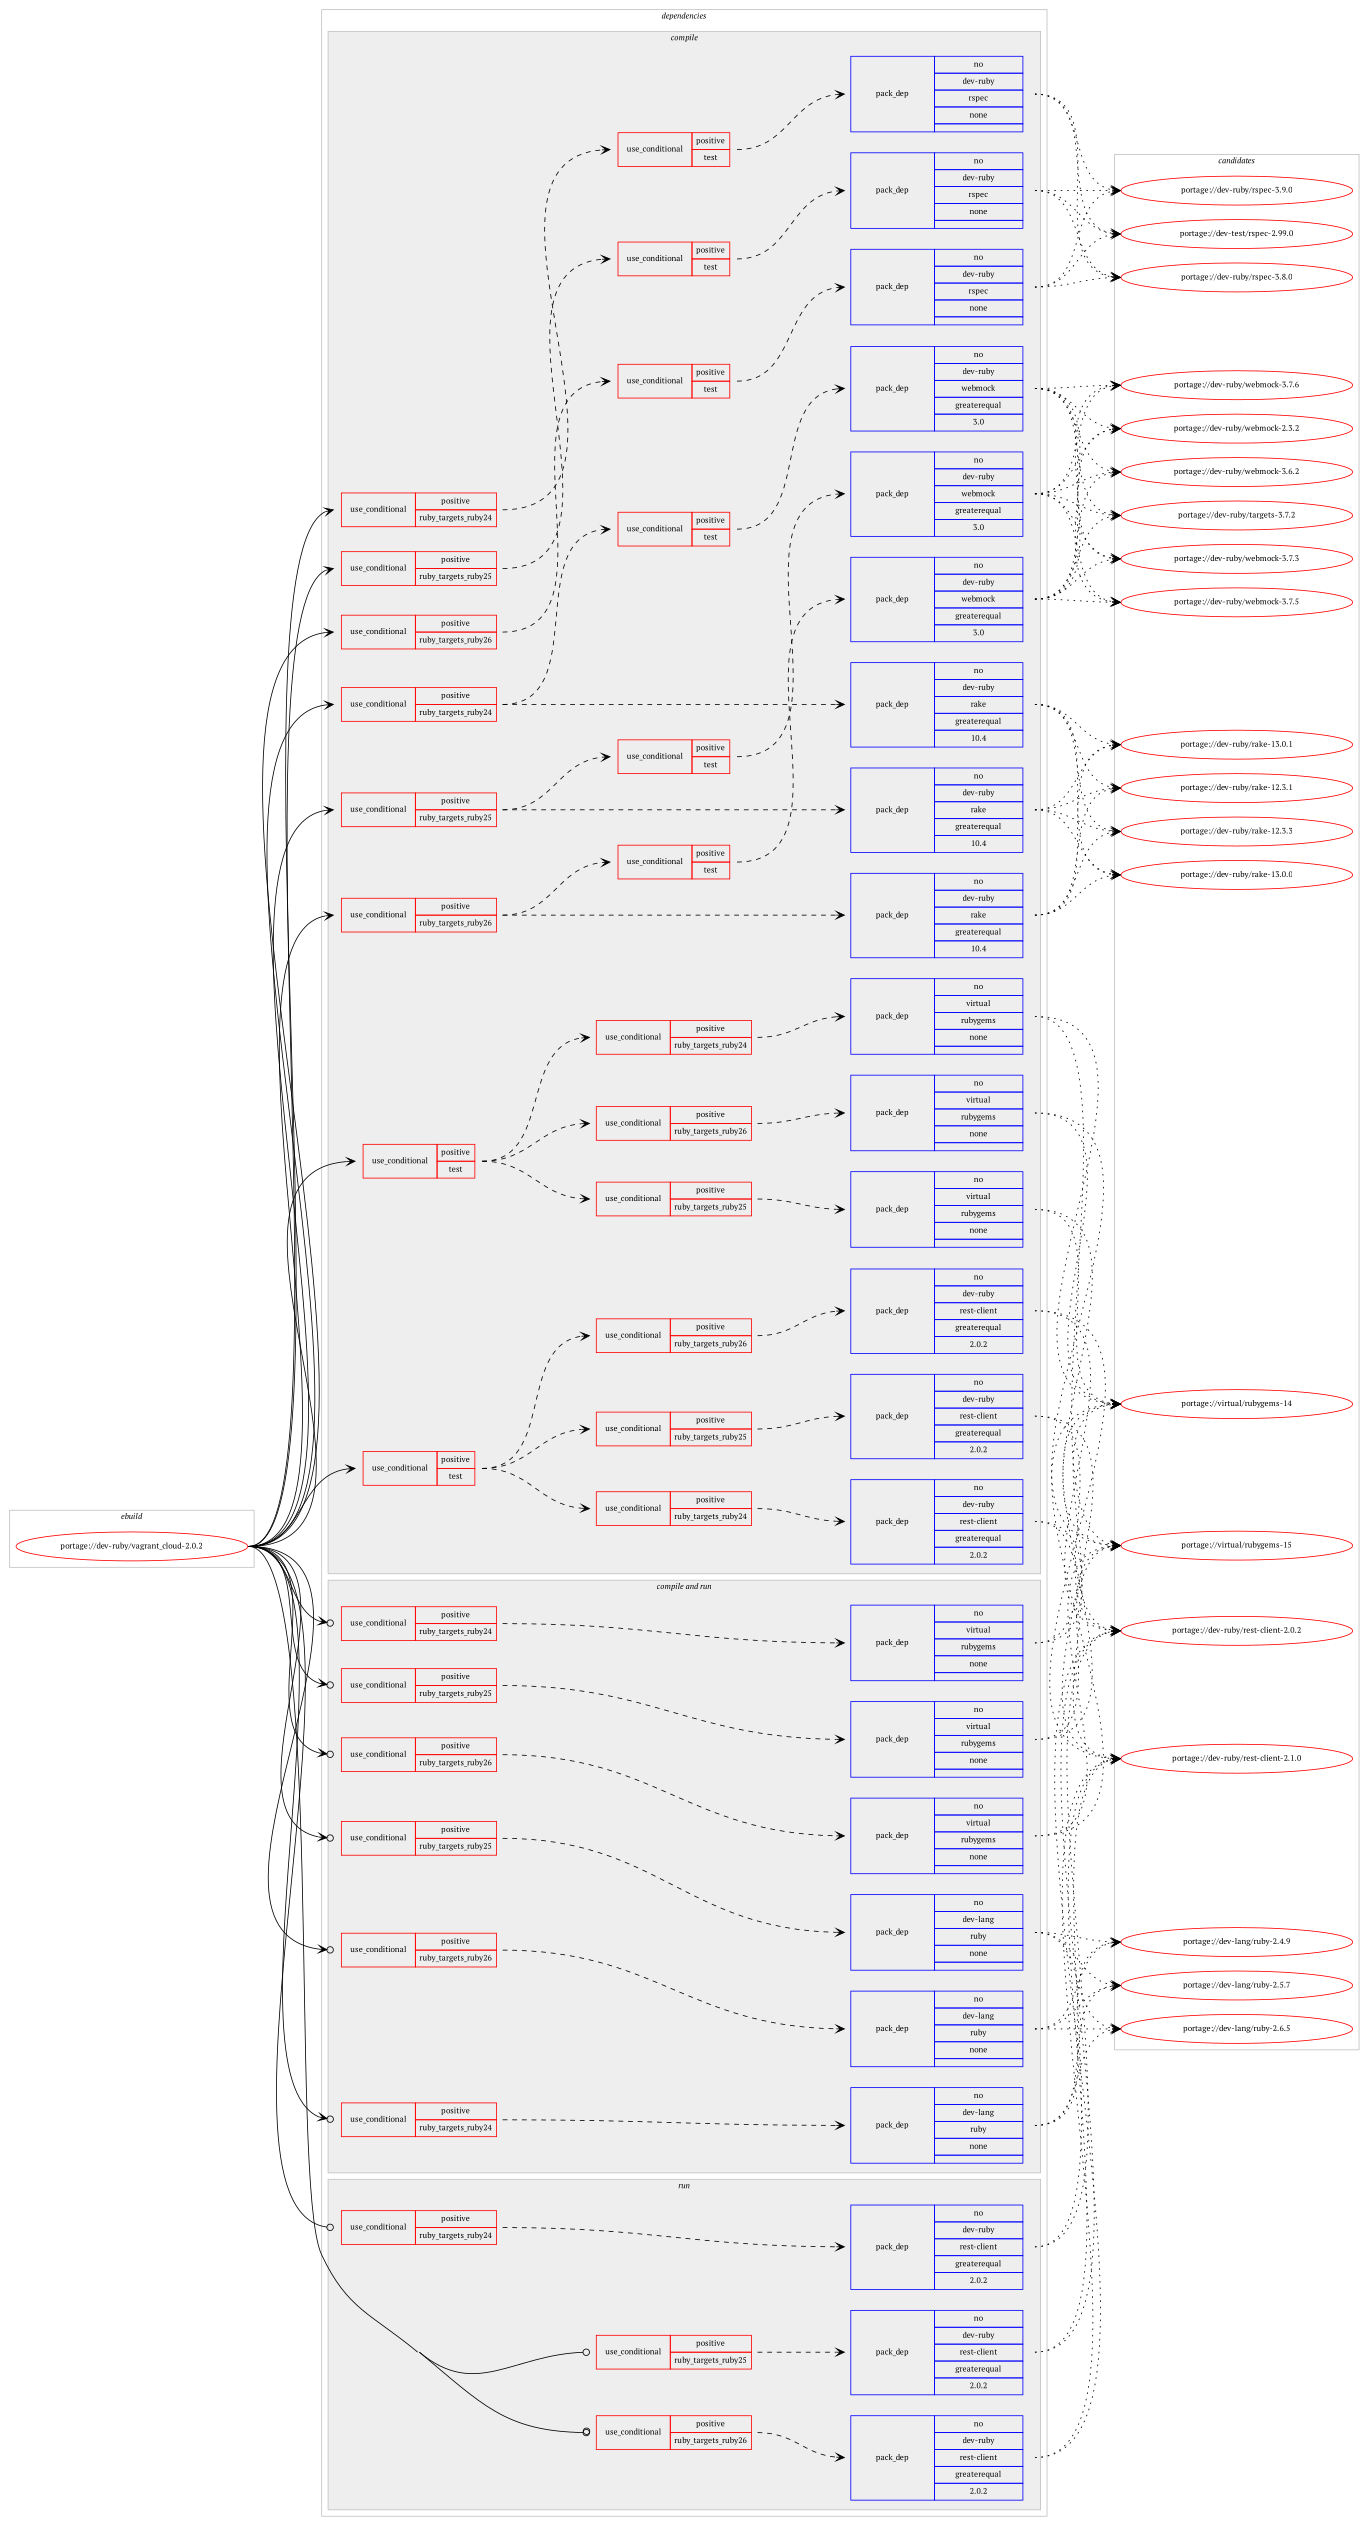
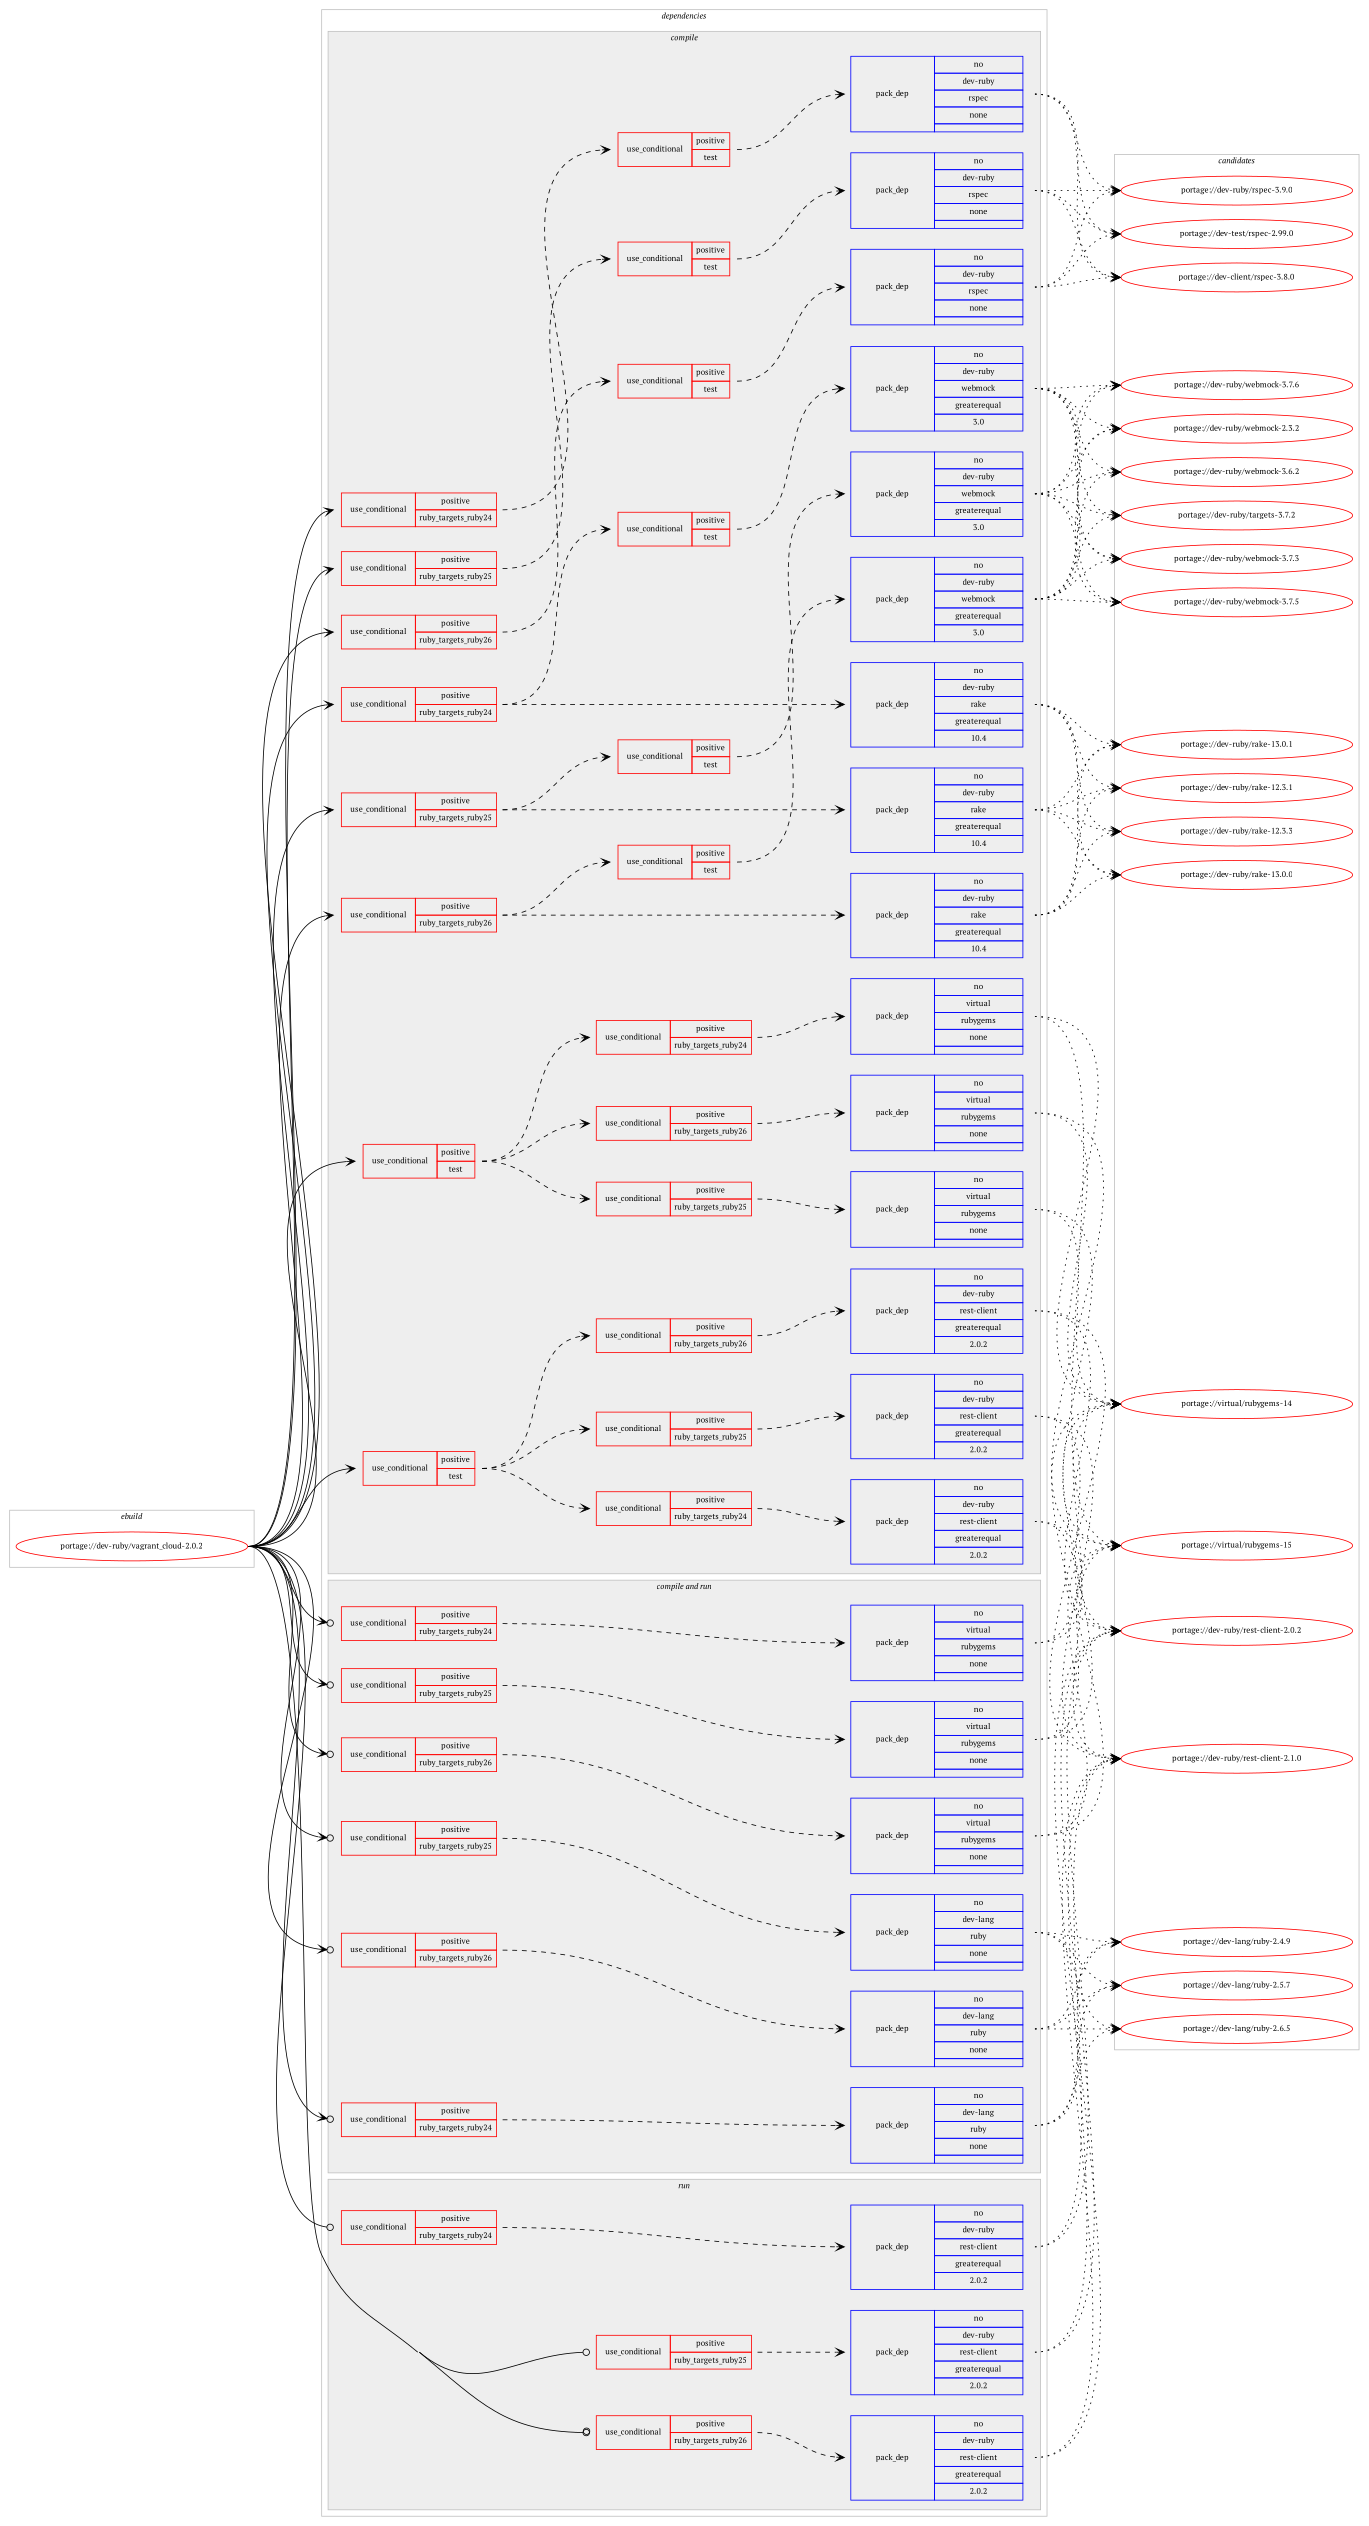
node "portage://dev-ruby/rspec-3.8.0": label "portage://dev-ruby/rspec-3.8.0" -> "portage://dev-client/rspec-3.8.0"
